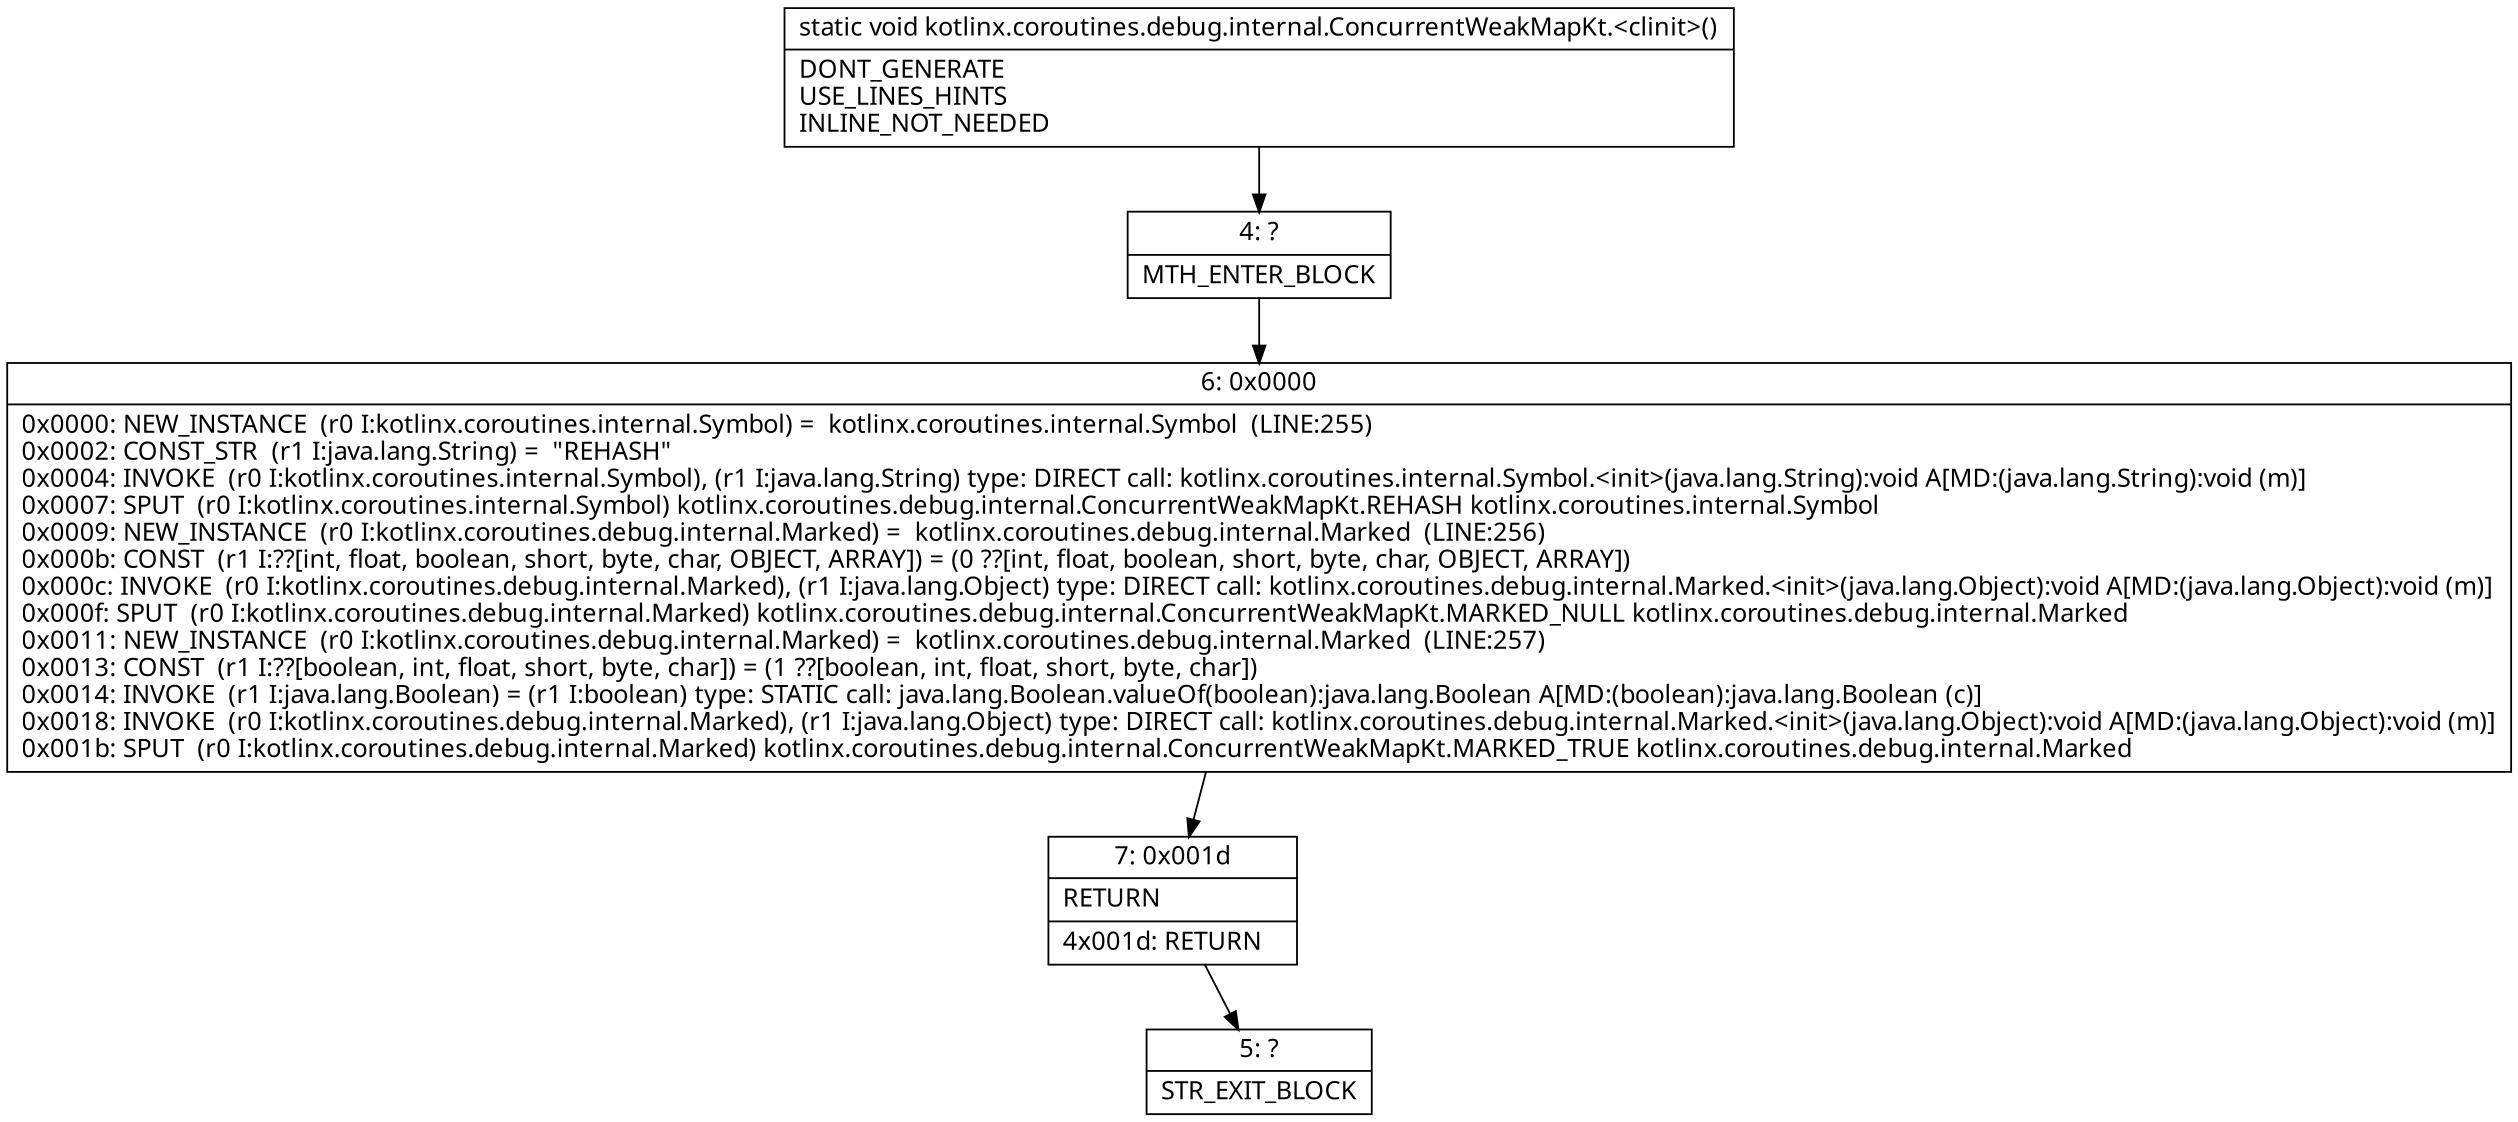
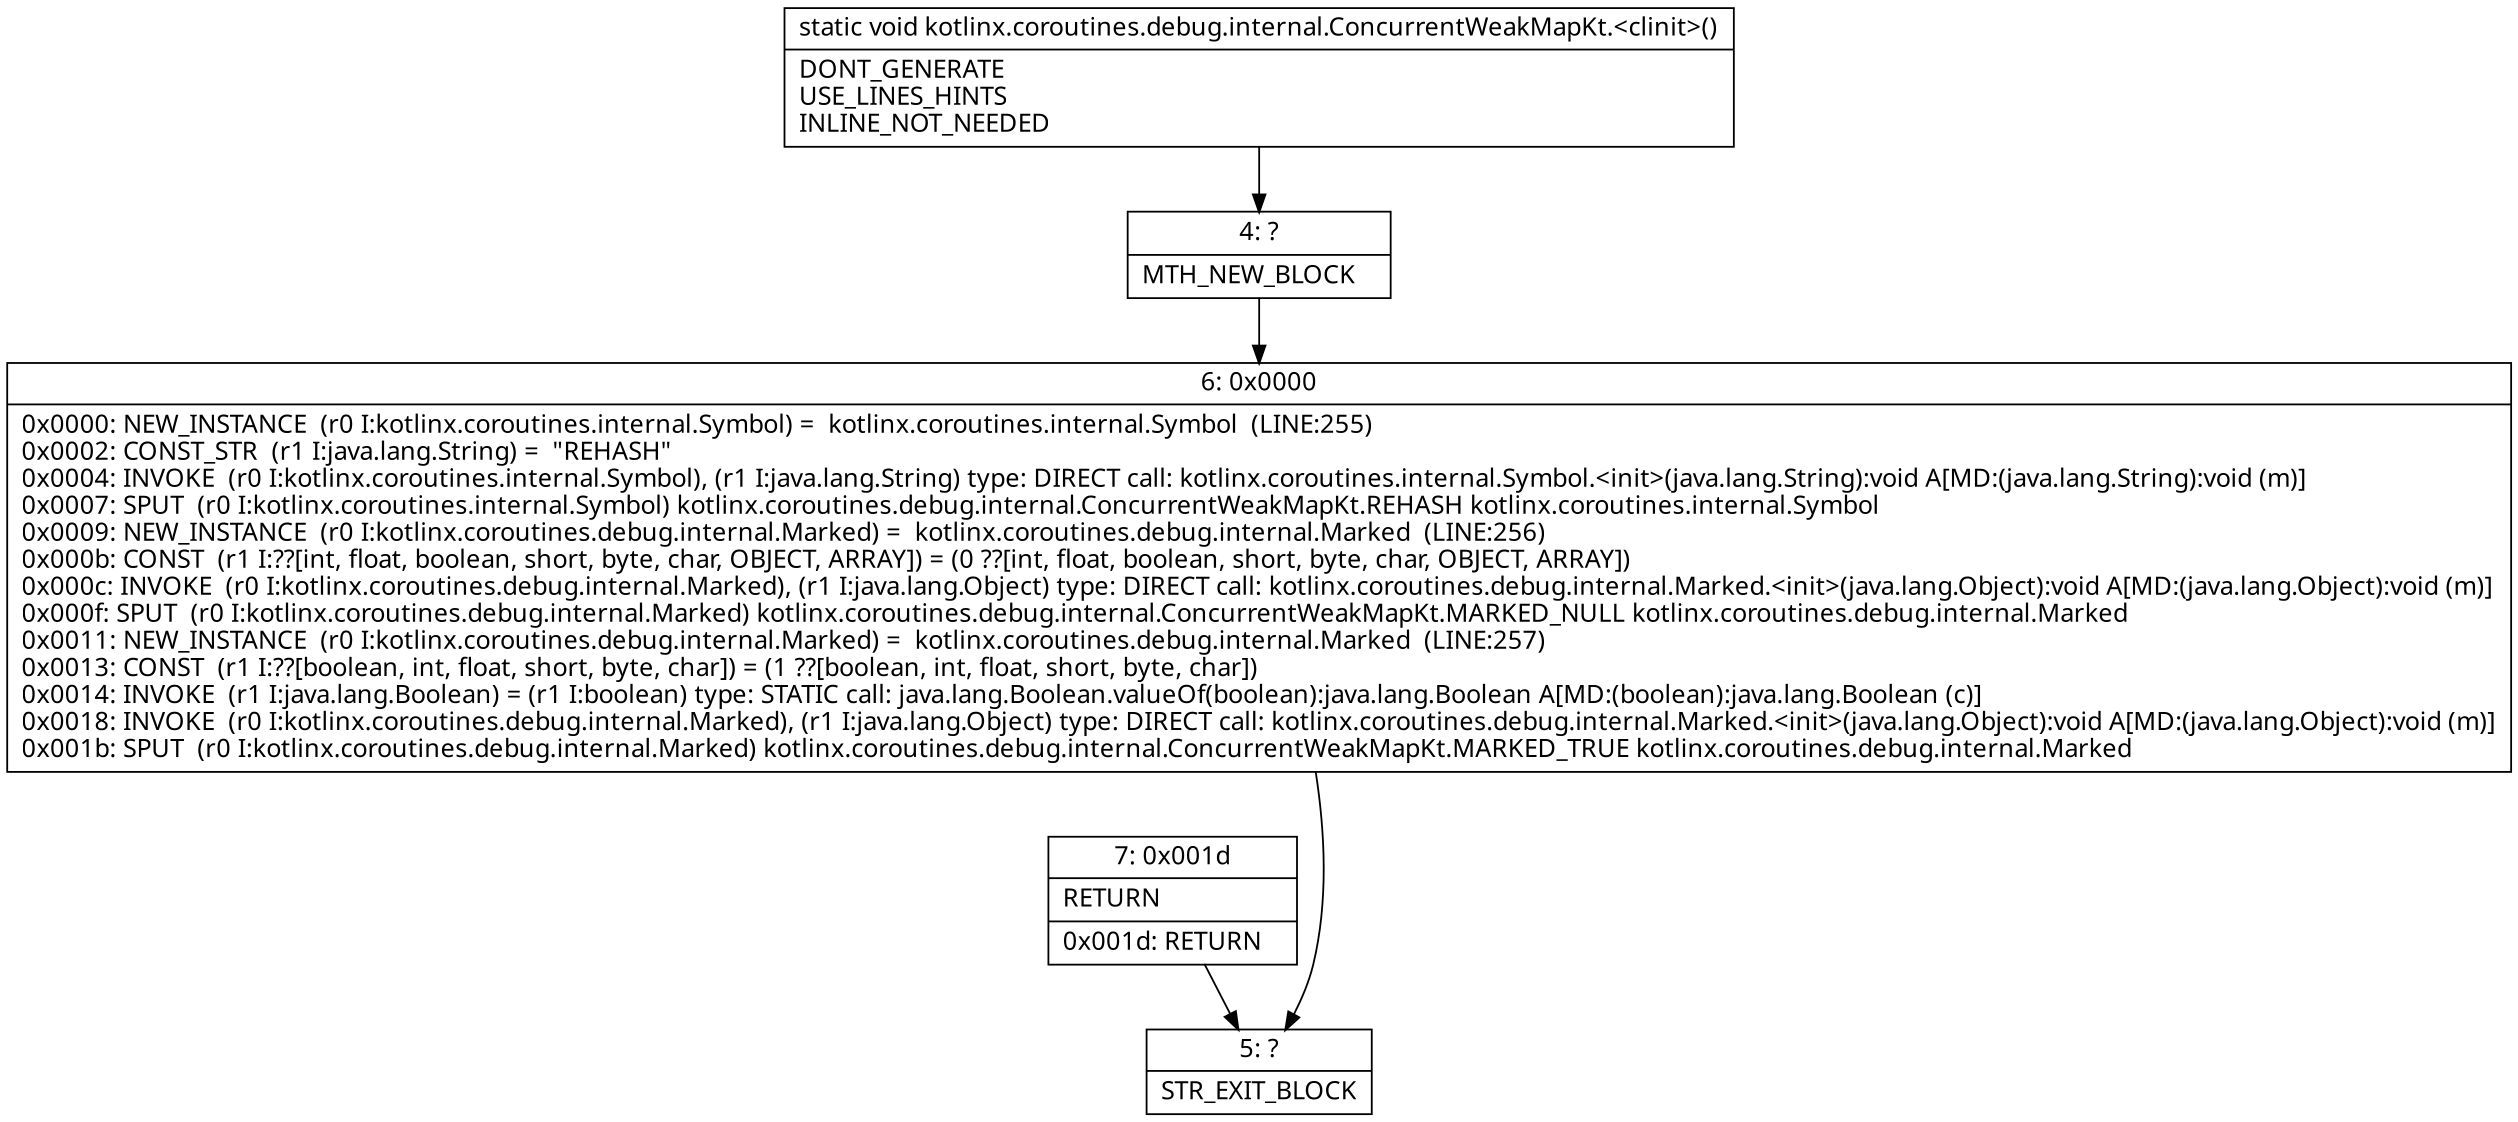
node "4: ?": text "MTH_ENTER_BLOCK" -> "MTH_NEW_BLOCK"
edge "6: 0x0000" -> "7: 0x001d": now "6: 0x0000" -> "5: ?"
node "7: 0x001d": text "4x001d: RETURN" -> "0x001d: RETURN"
